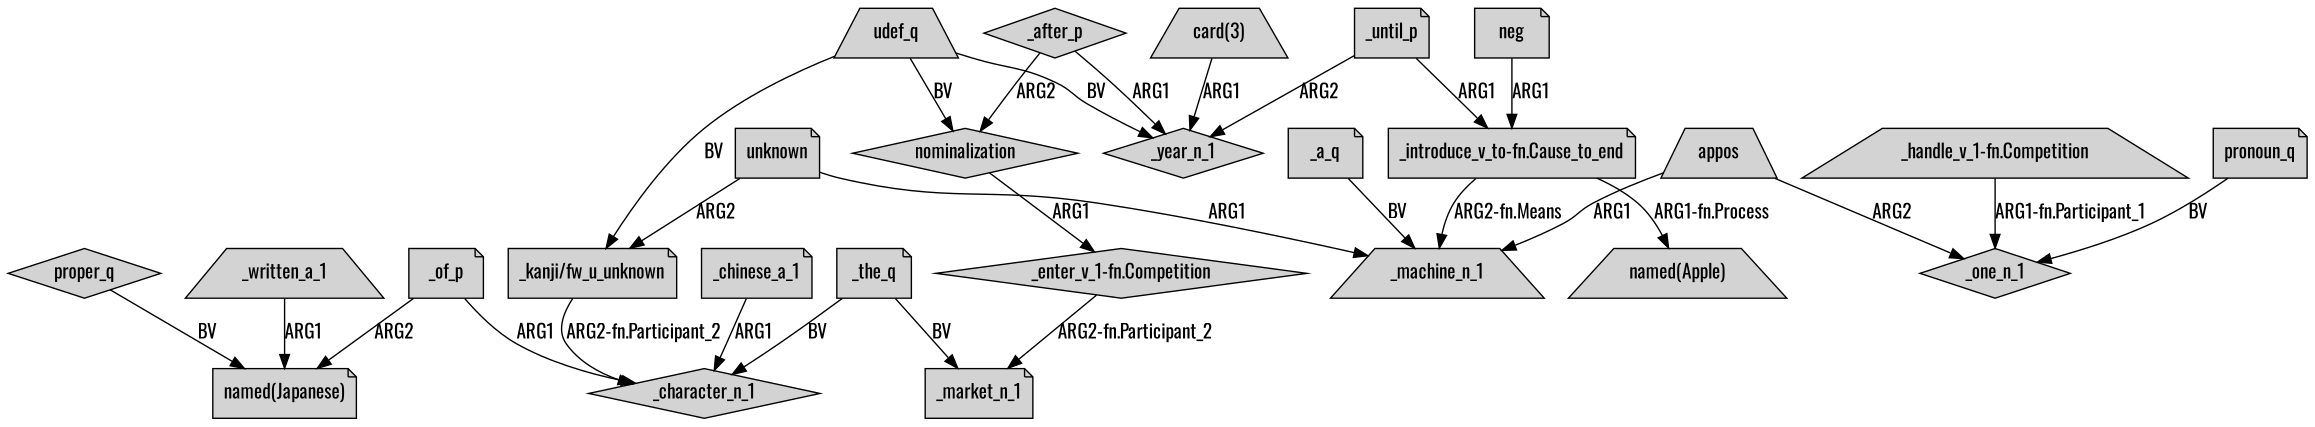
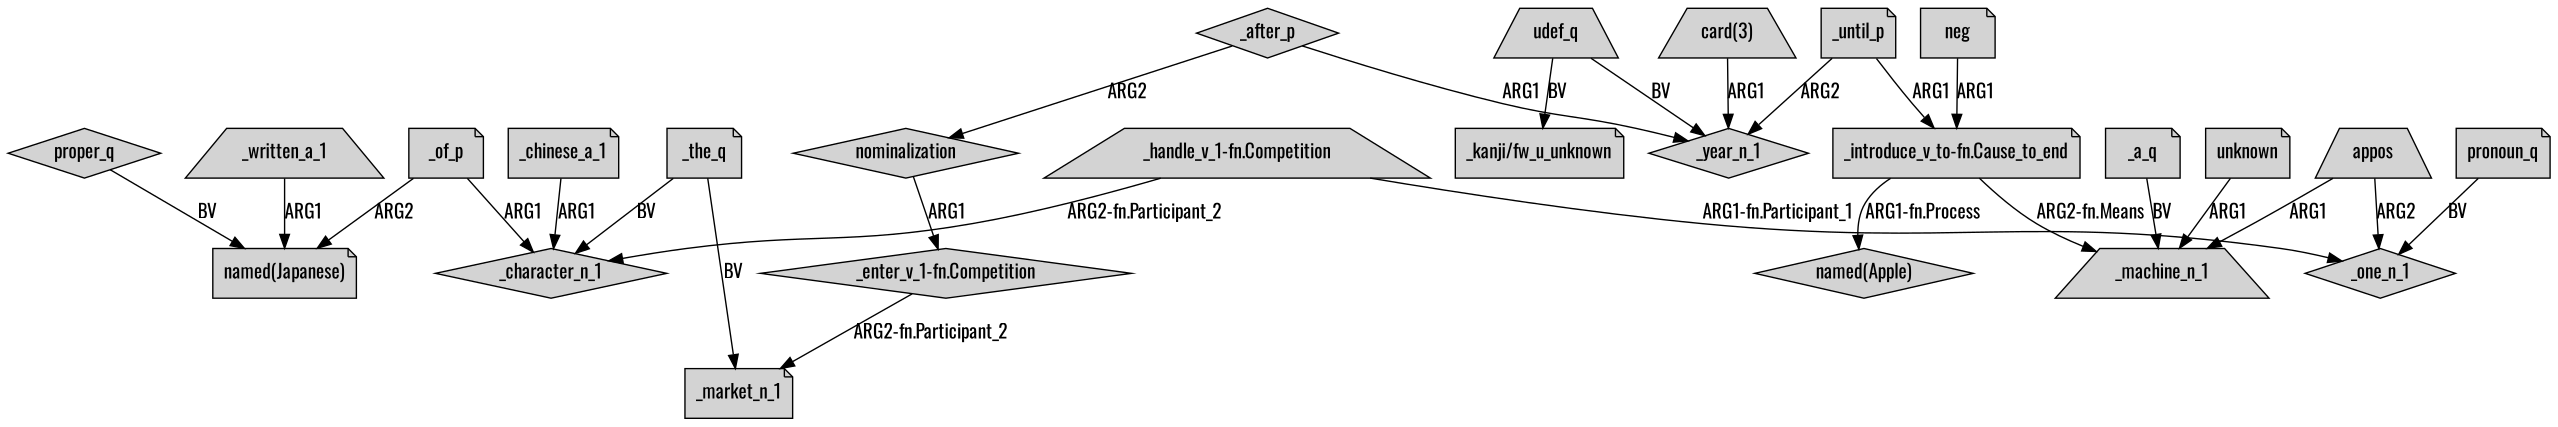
edge "udef_q" -> "nominalization": removed, label "BV"
edge "unknown" -> "_kanji/fw_u_unknown": removed, label "ARG2"
node "named(Apple)": shape trapezium -> diamond
edge "_kanji/fw_u_unknown" -> "_character_n_1": now "_handle_v_1-fn.Competition" -> "_character_n_1"
